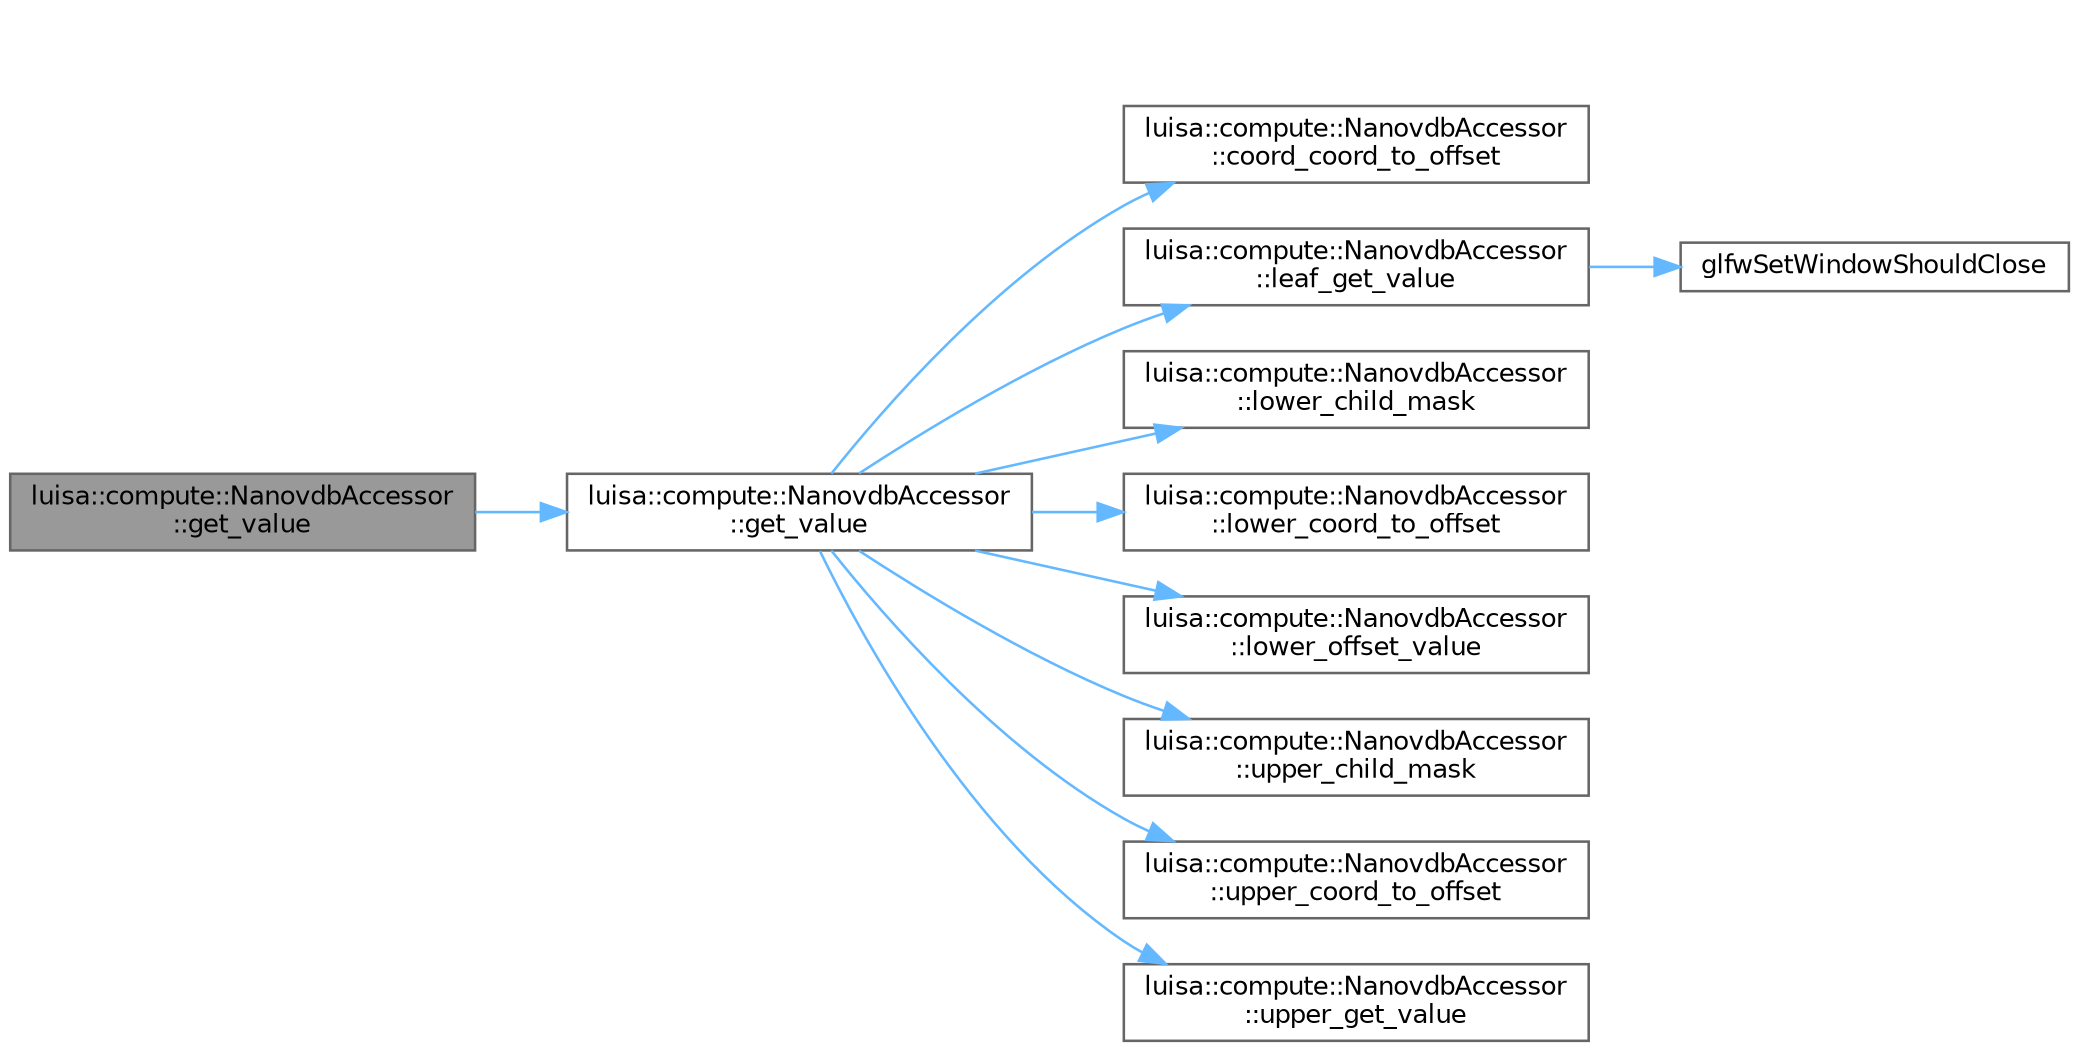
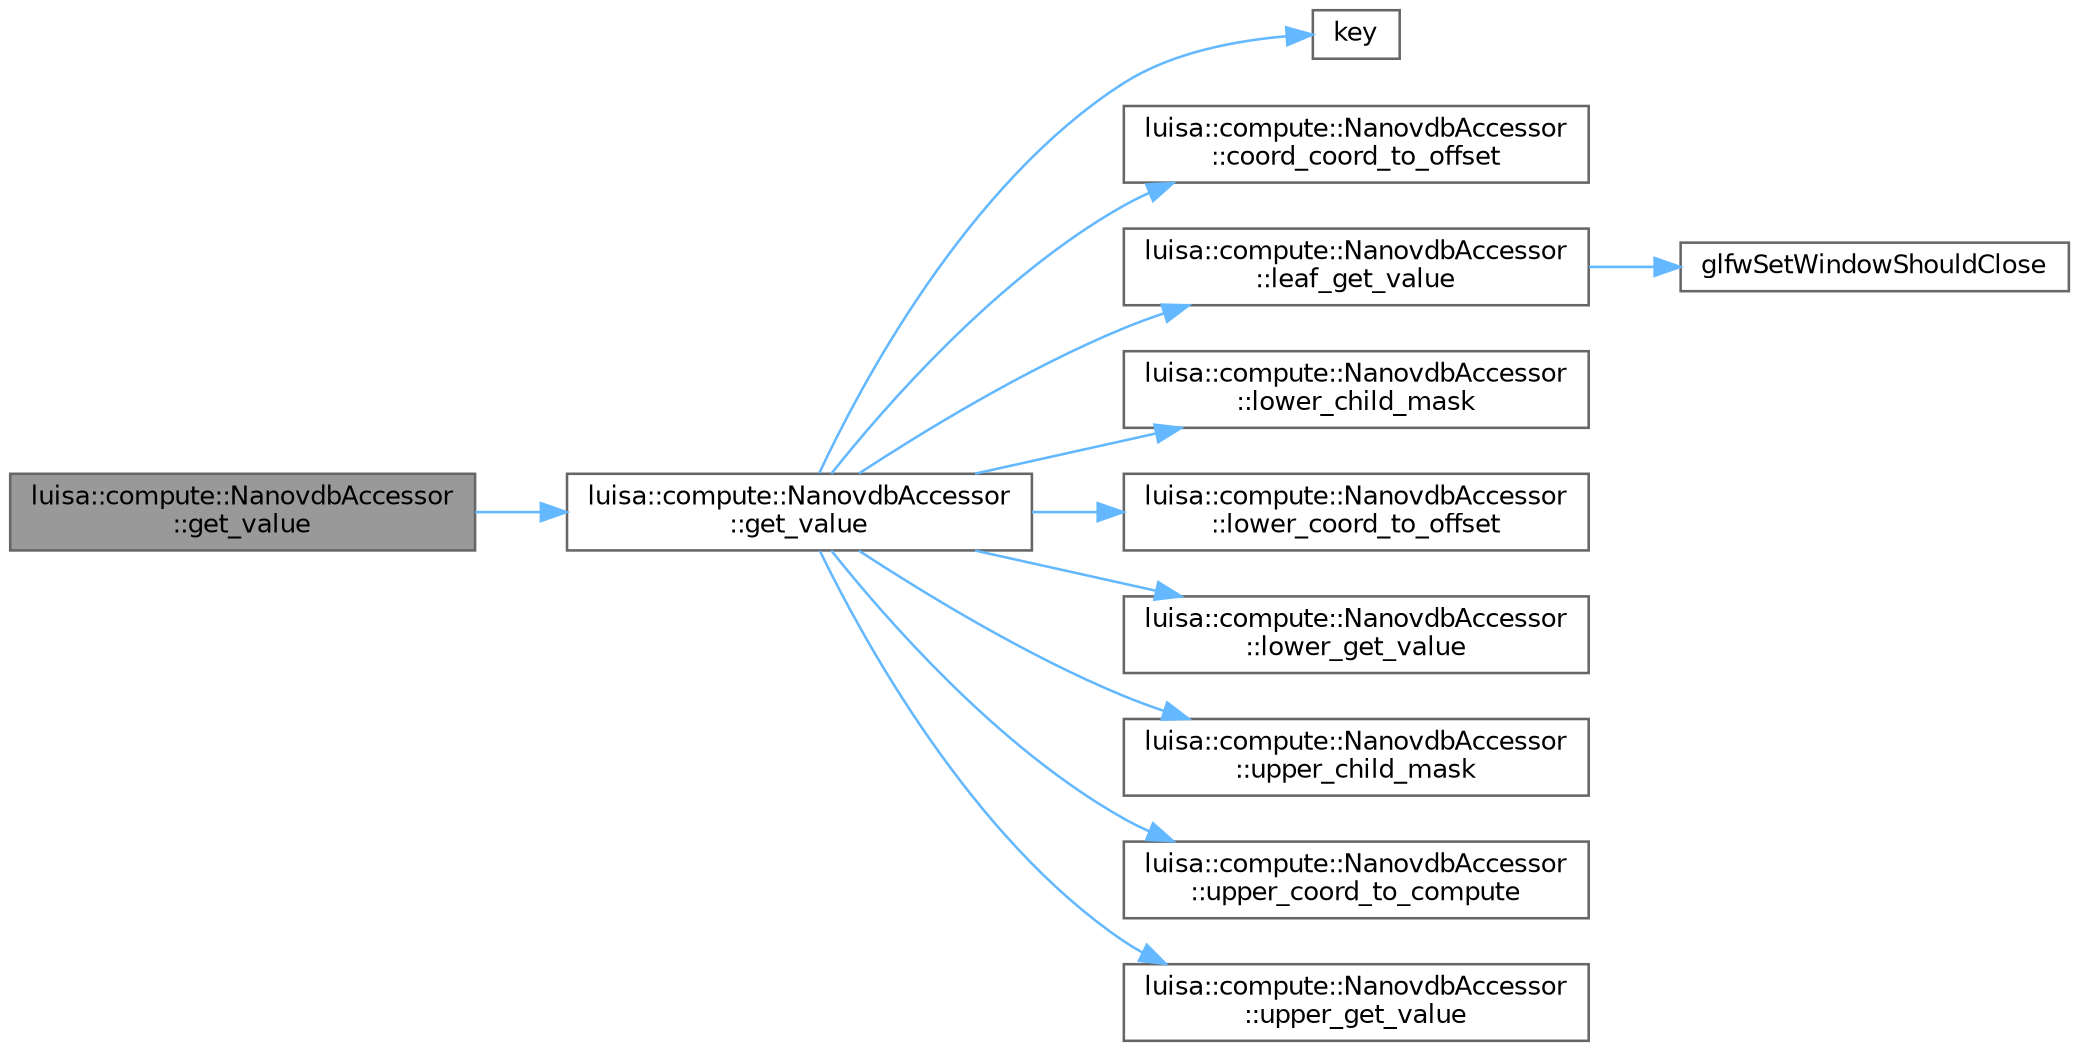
node "key": added
node "luisa::compute::NanovdbAccessor ::lower_offset_value": label "luisa::compute::NanovdbAccessor ::lower_offset_value" -> "luisa::compute::NanovdbAccessor ::lower_get_value"
node "luisa::compute::NanovdbAccessor ::upper_coord_to_offset": label "luisa::compute::NanovdbAccessor ::upper_coord_to_offset" -> "luisa::compute::NanovdbAccessor ::upper_coord_to_compute"
